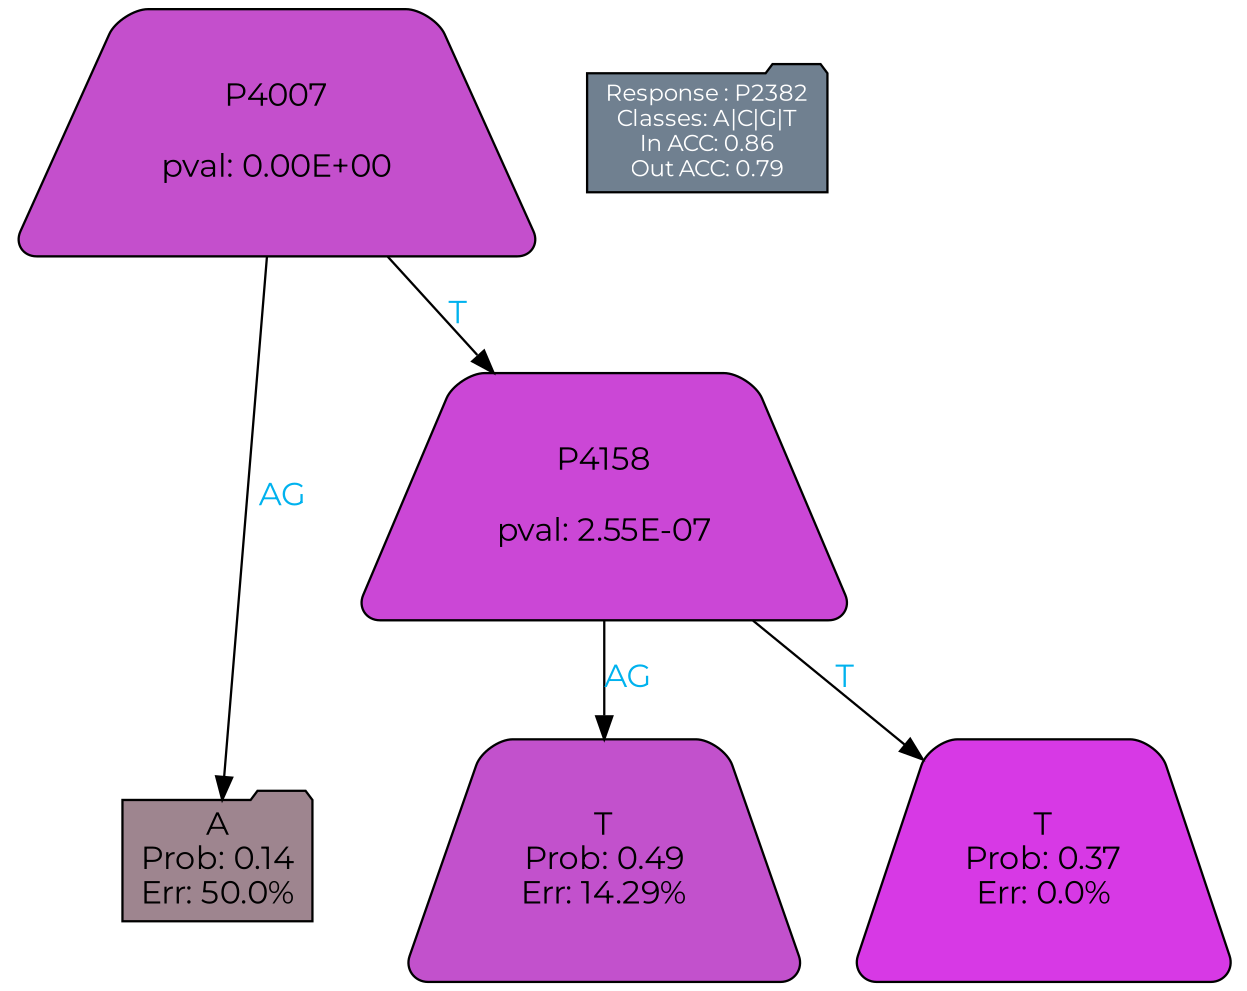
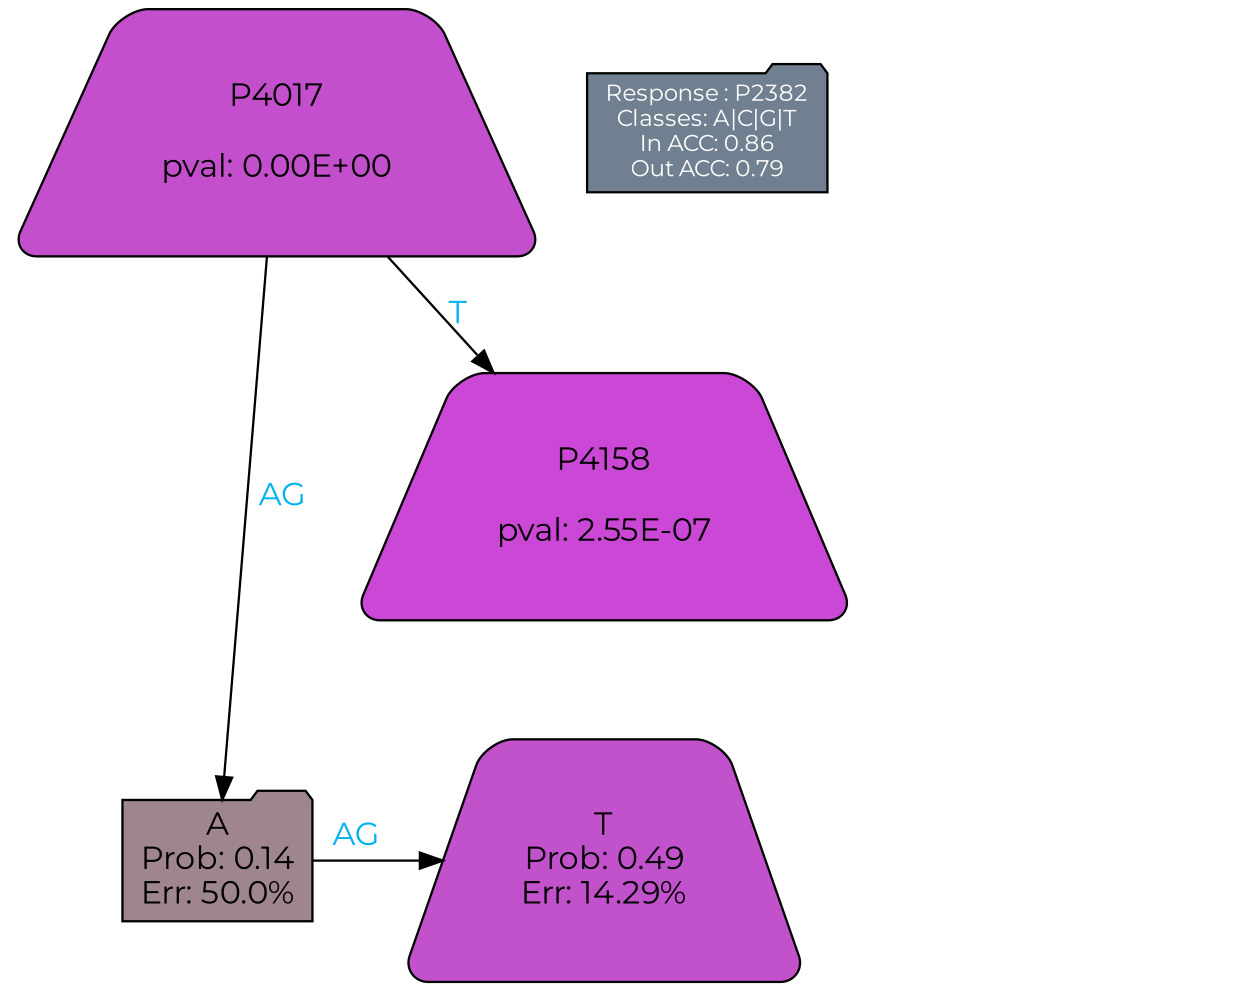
node "P4007 pval: 0.00E+00": label "P4007 pval: 0.00E+00" -> "P4017 pval: 0.00E+00"
edge "P4158 pval: 2.55E-07" -> "T Prob: 0.49 Err: 14.29%": now "A Prob: 0.14 Err: 50.0%" -> "T Prob: 0.49 Err: 14.29%"
node "T Prob: 0.37 Err: 0.0%": removed
